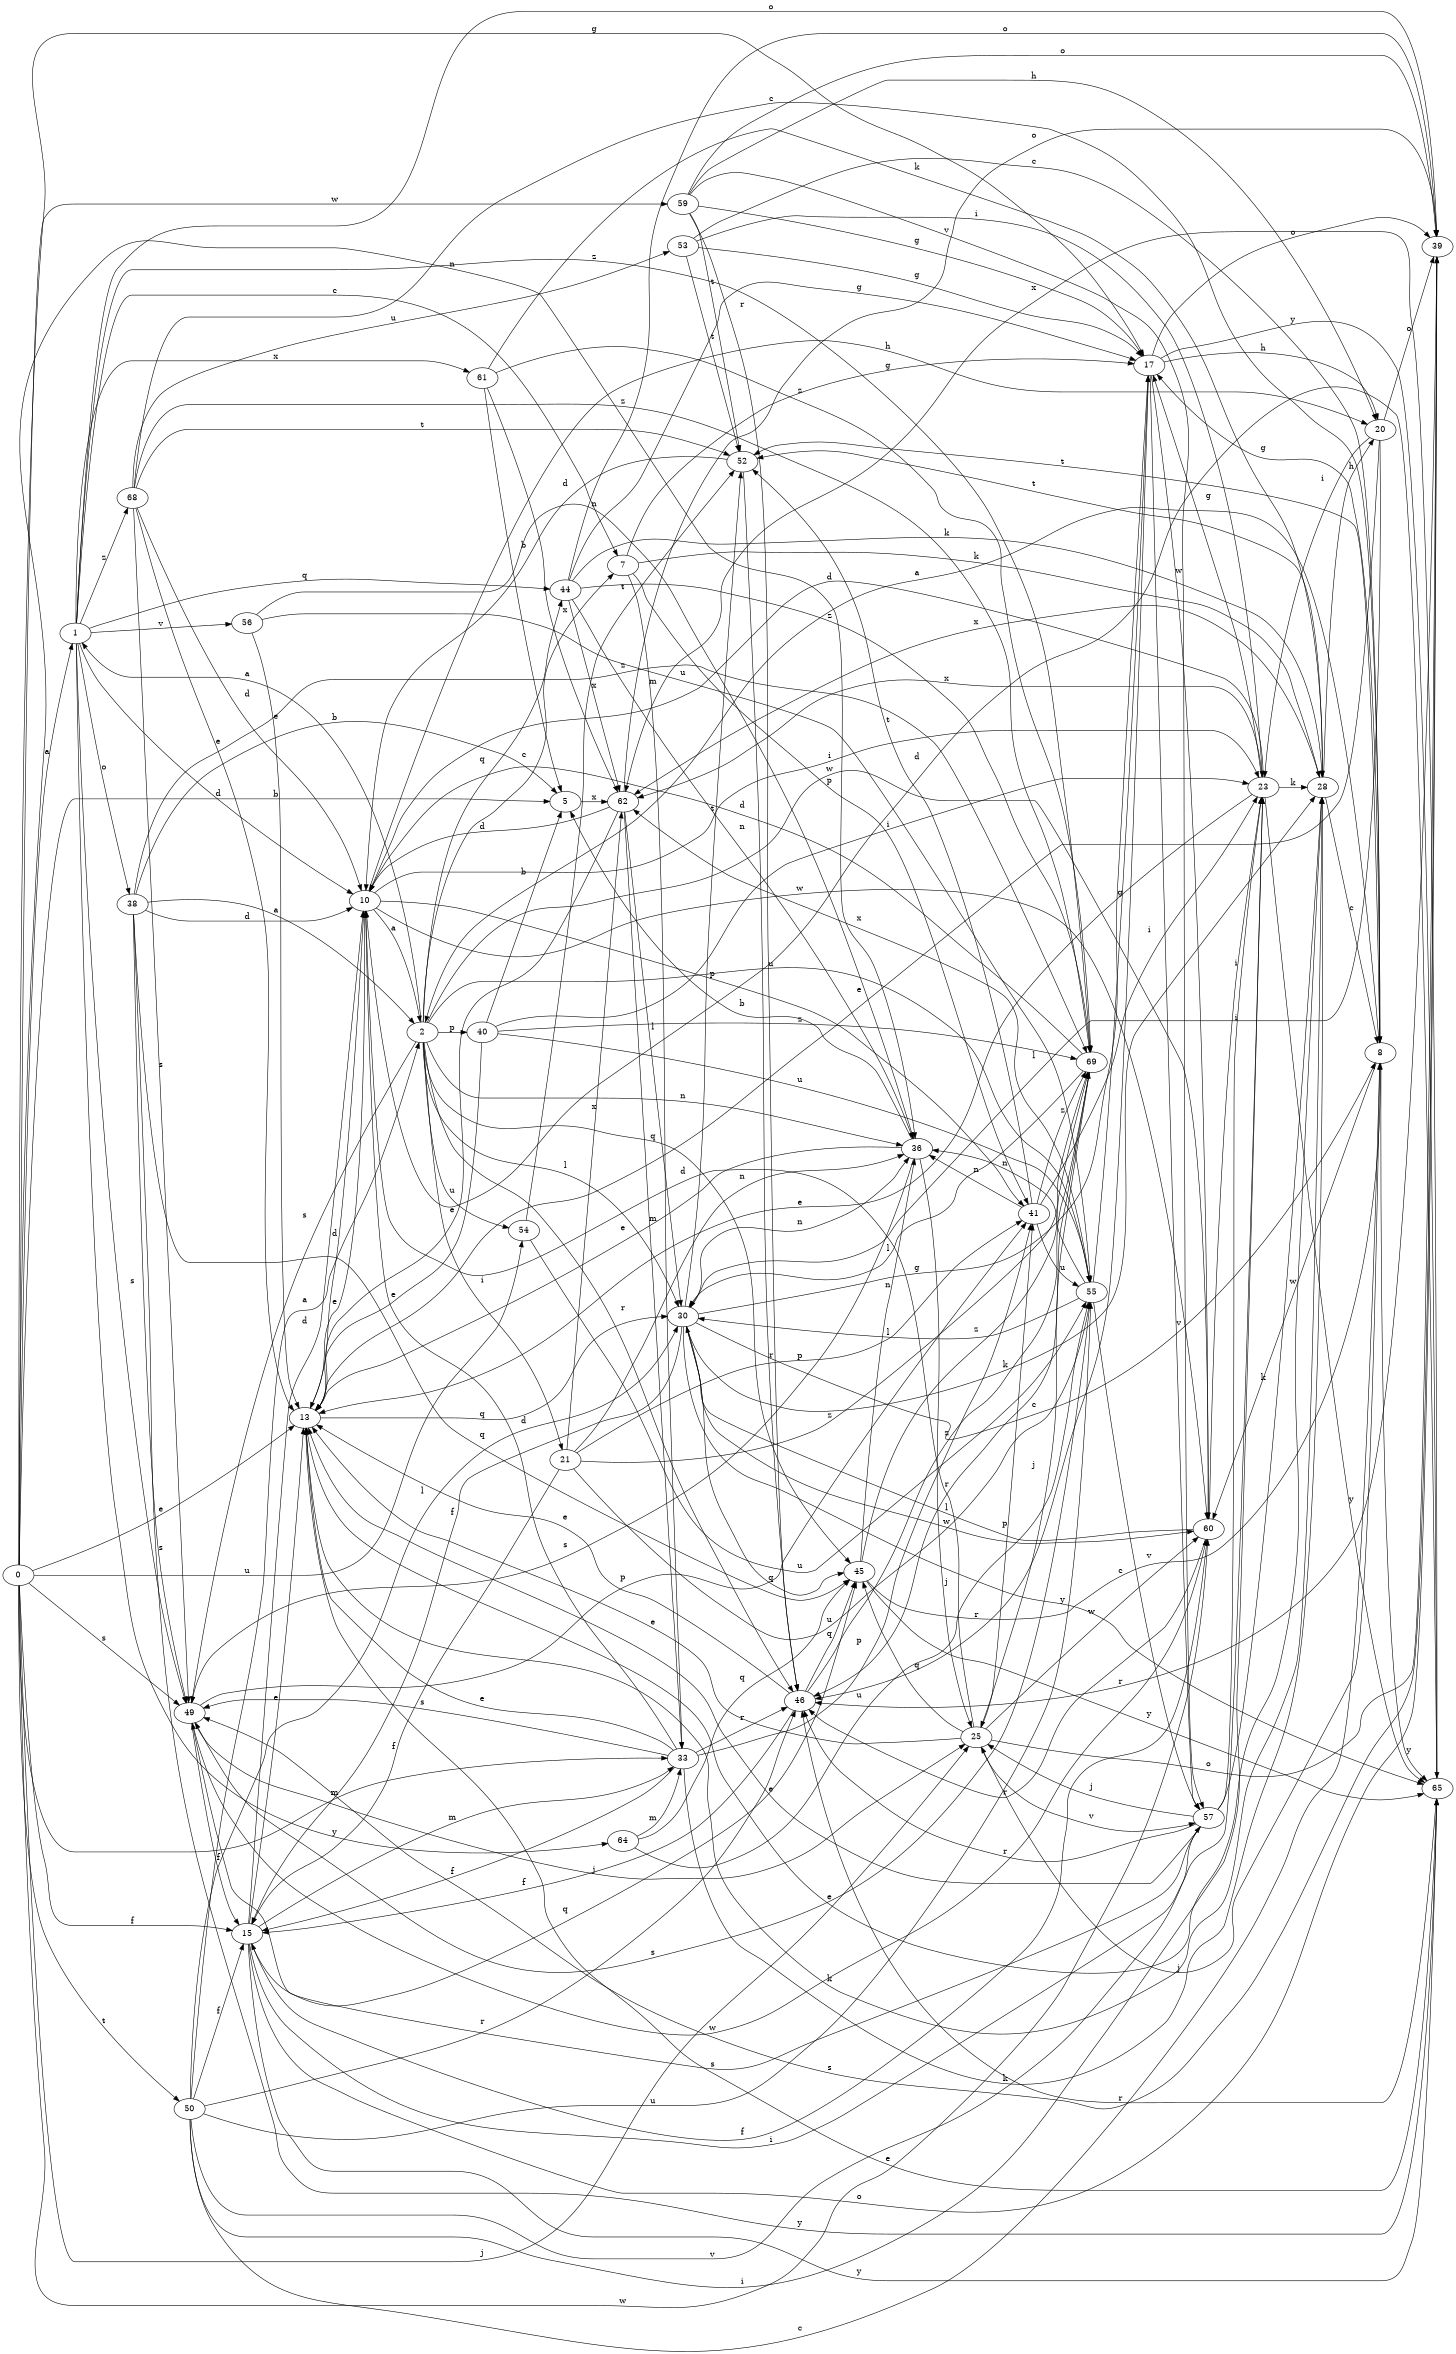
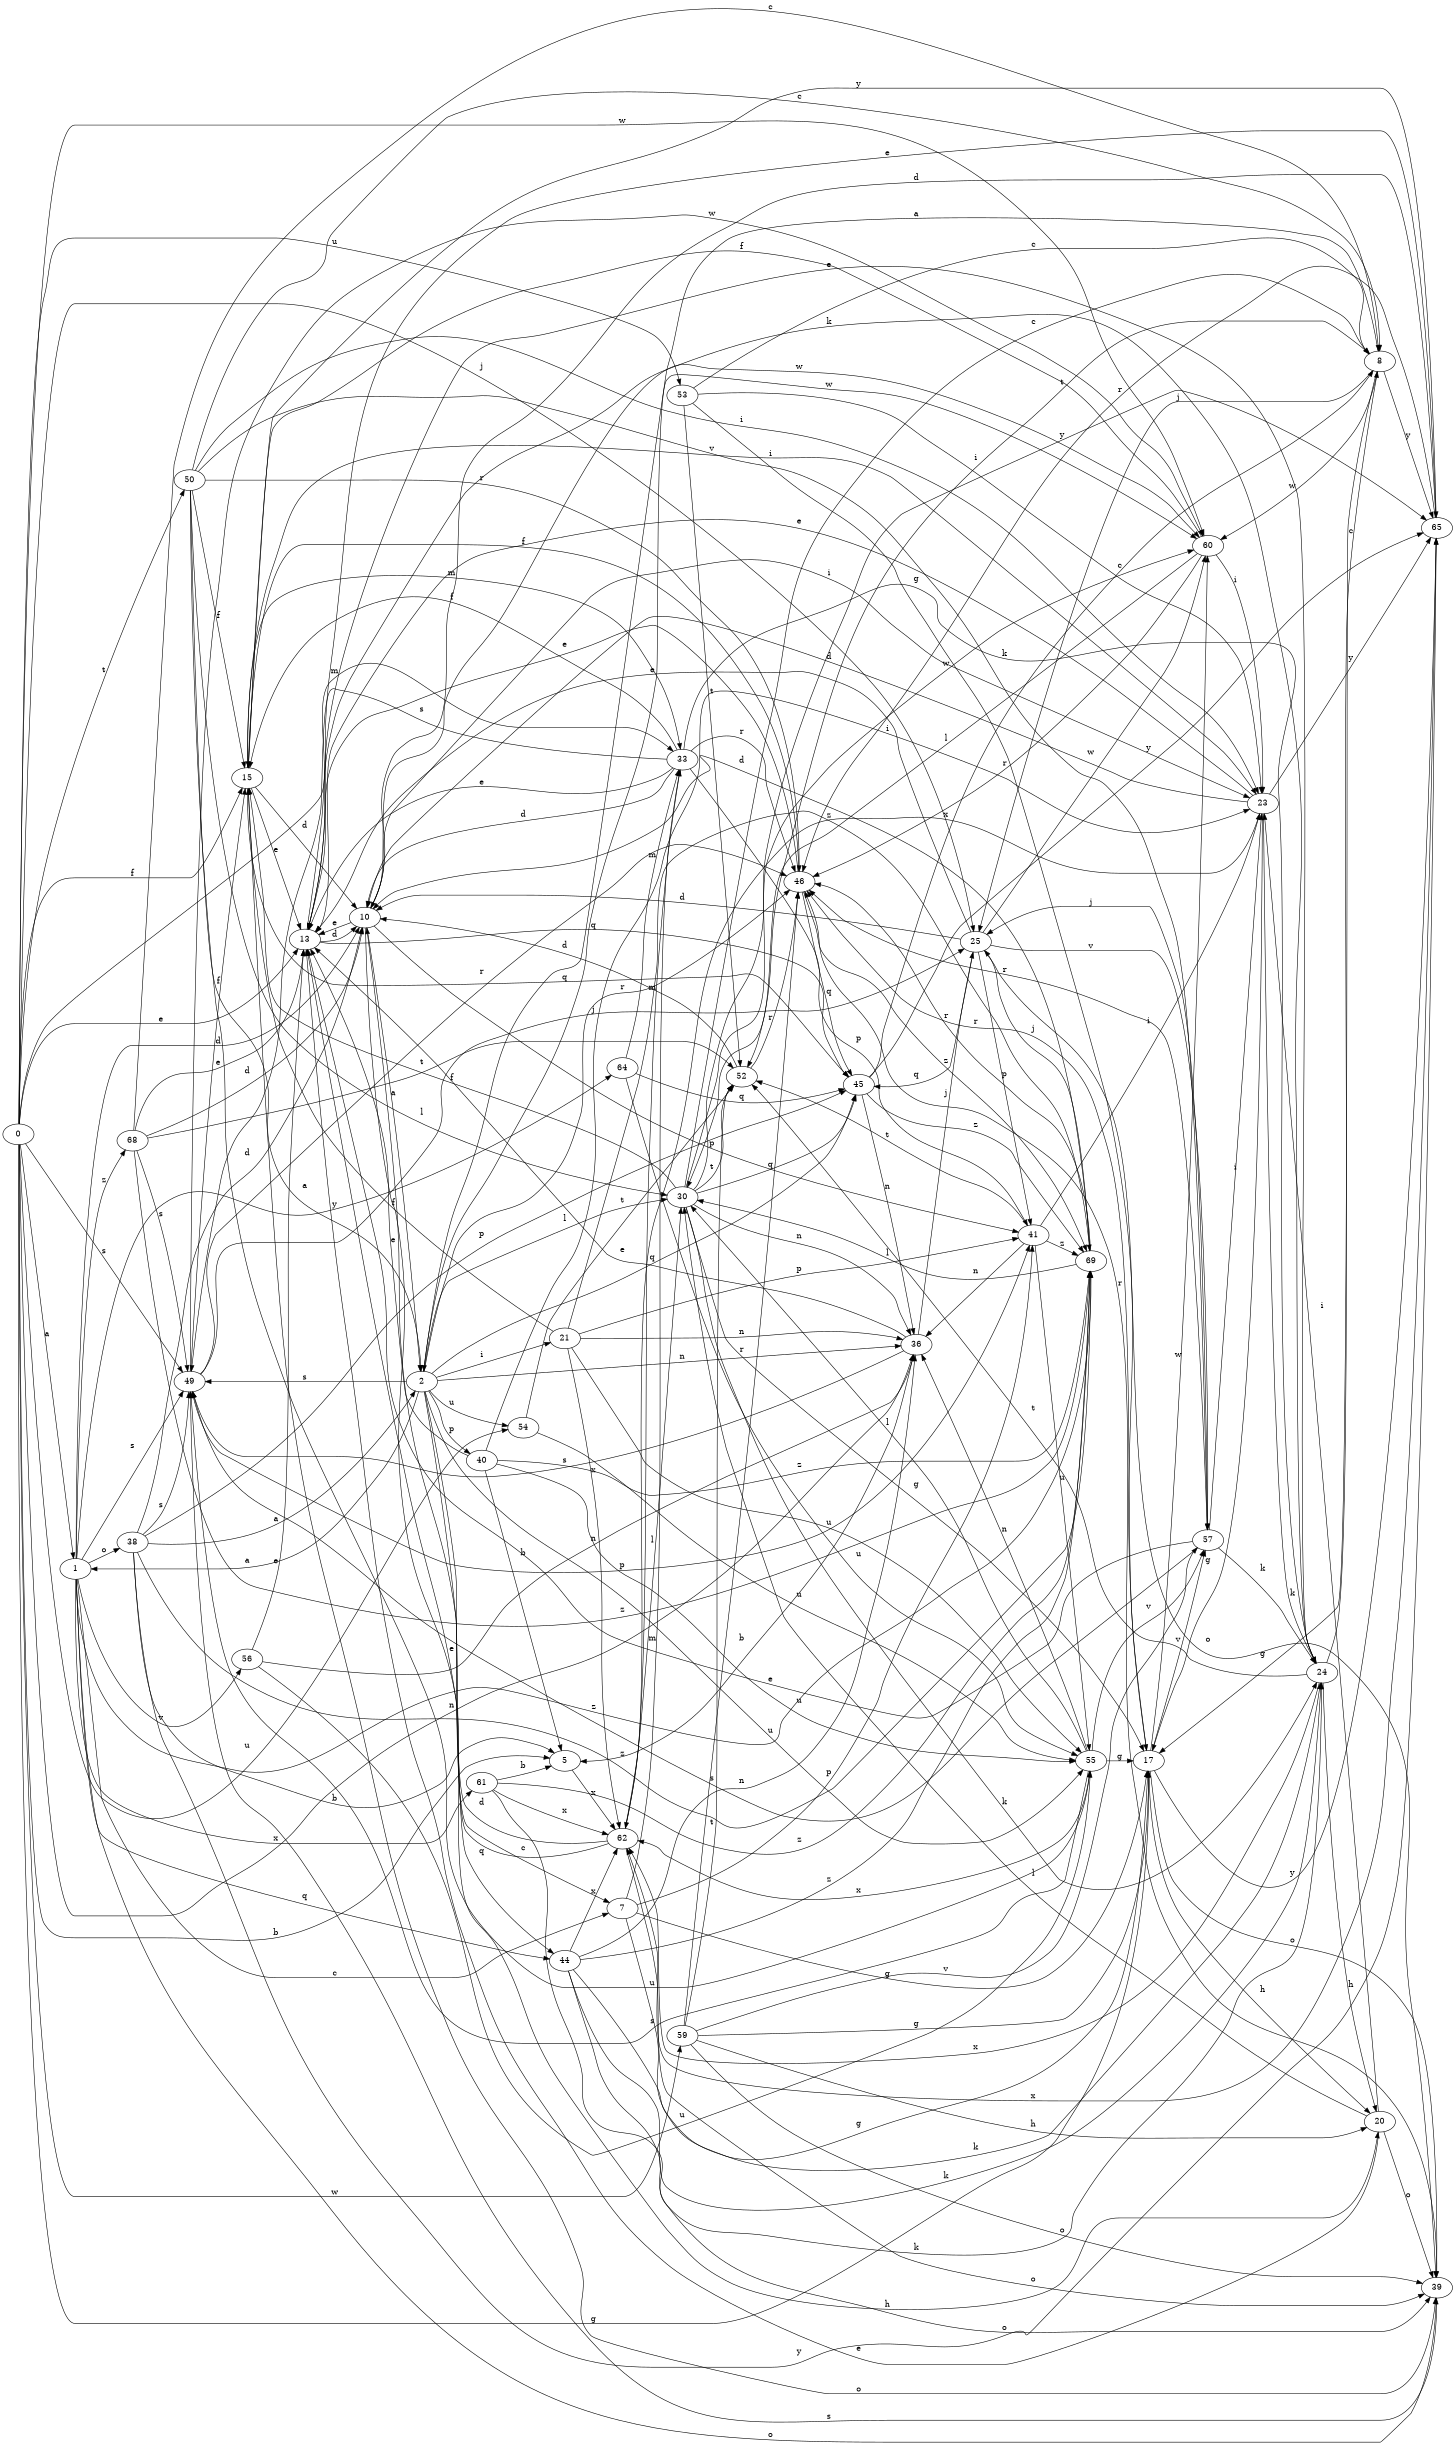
edge "68" -> "53": now "0" -> "53"
node "28": label "28" -> "24"
edge "49" -> "46": added, label "r"
edge "13" -> "30": now "13" -> "45"
edge "38" -> "45": label "q" -> "p"
